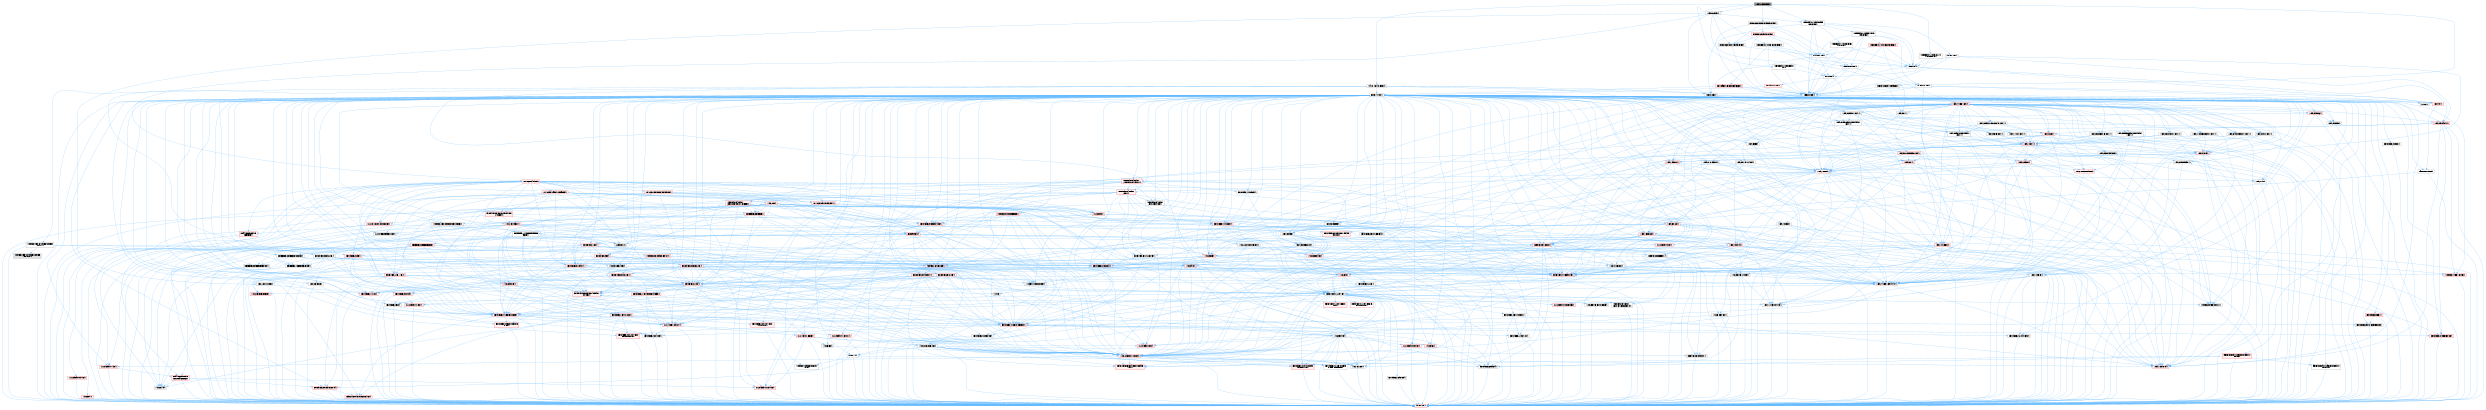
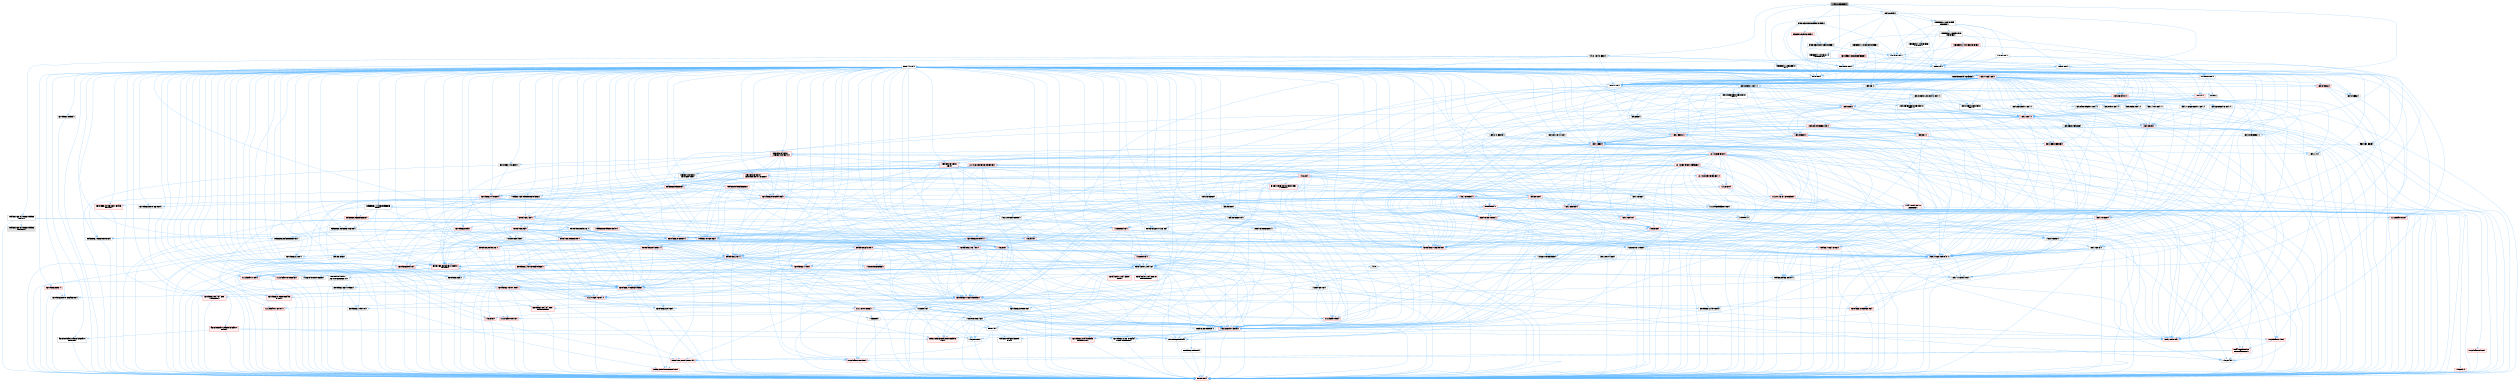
node "TransformTypes.h": removed
